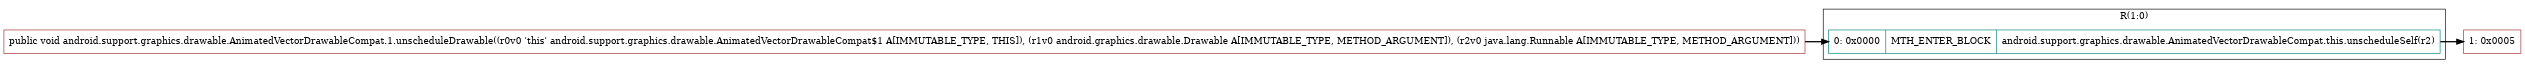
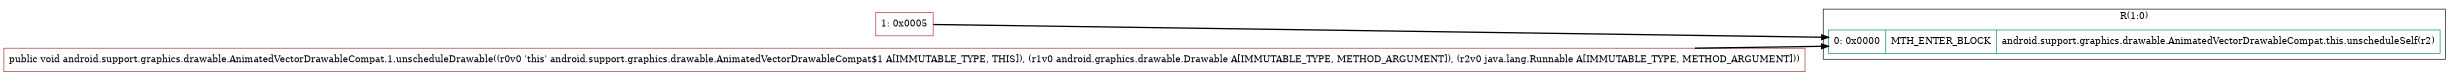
edge "0: 0x0000" -> "1: 0x0005": reversed
